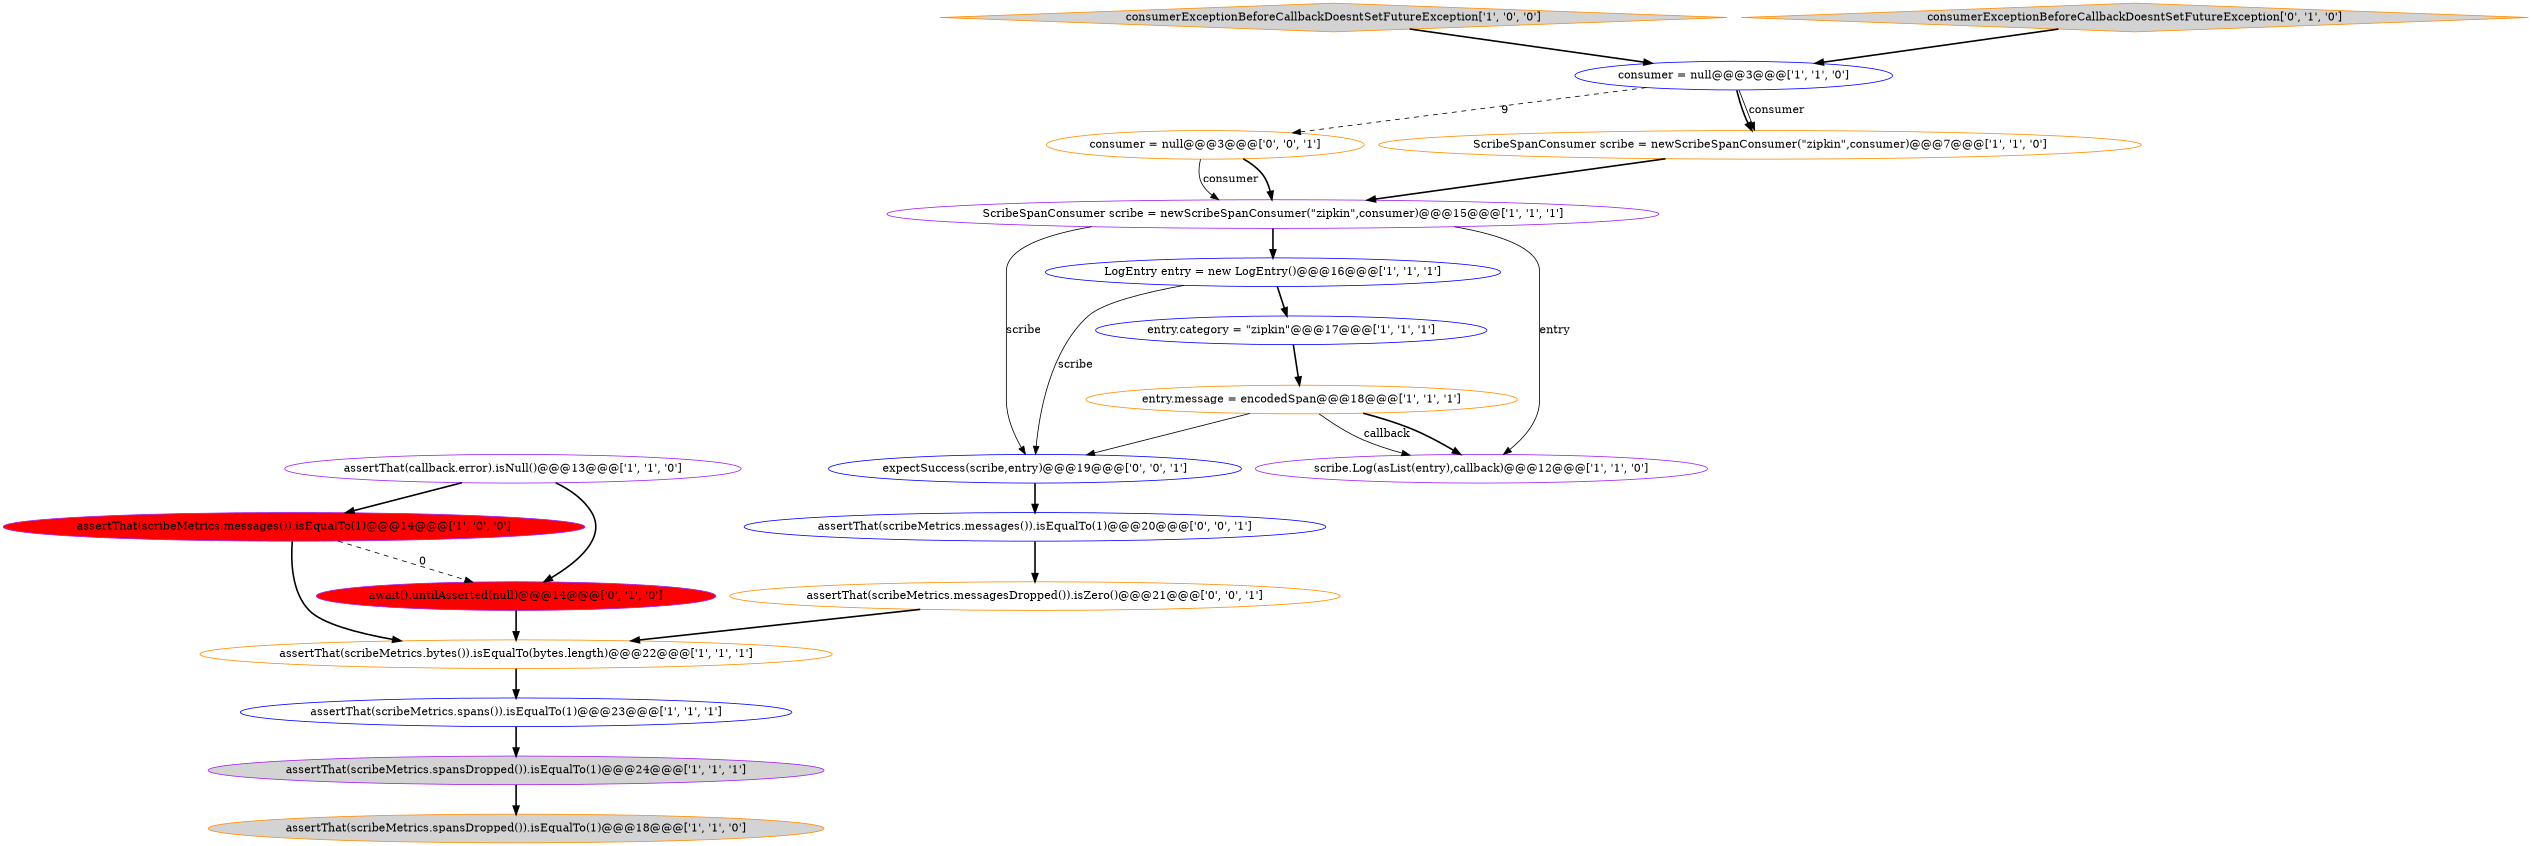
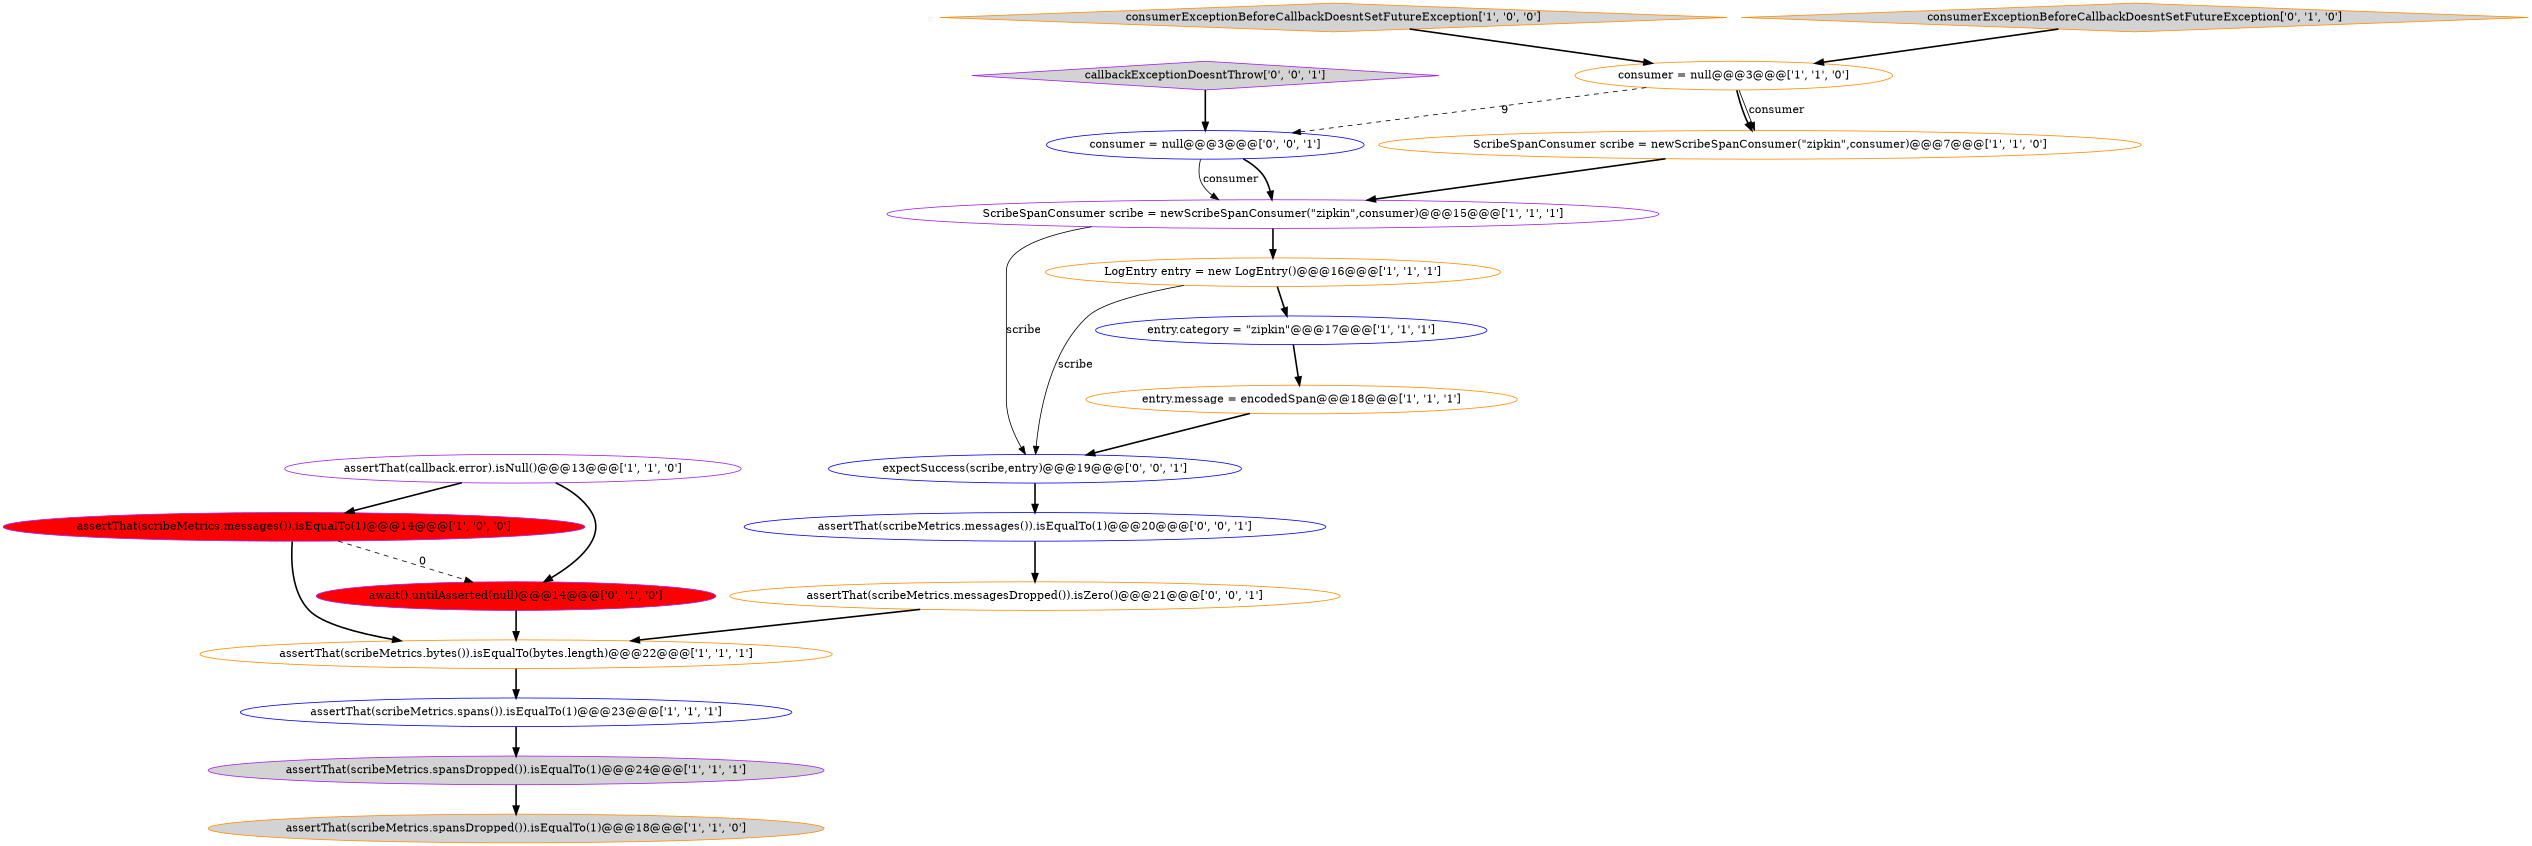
node "callbackExceptionDoesntThrow['0', '0', '1']": added
node "consumer = null@@@3@@@['1', '1', '0']": color blue -> darkorange
node "consumer = null@@@3@@@['0', '0', '1']": color darkorange -> blue
node "LogEntry entry = new LogEntry()@@@16@@@['1', '1', '1']": color blue -> darkorange
edge "entry.message = encodedSpan@@@18@@@['1', '1', '1']" -> "expectSuccess(scribe,entry)@@@19@@@['0', '0', '1']": style solid -> bold
node "scribe.Log(asList(entry),callback)@@@12@@@['1', '1', '0']": removed
